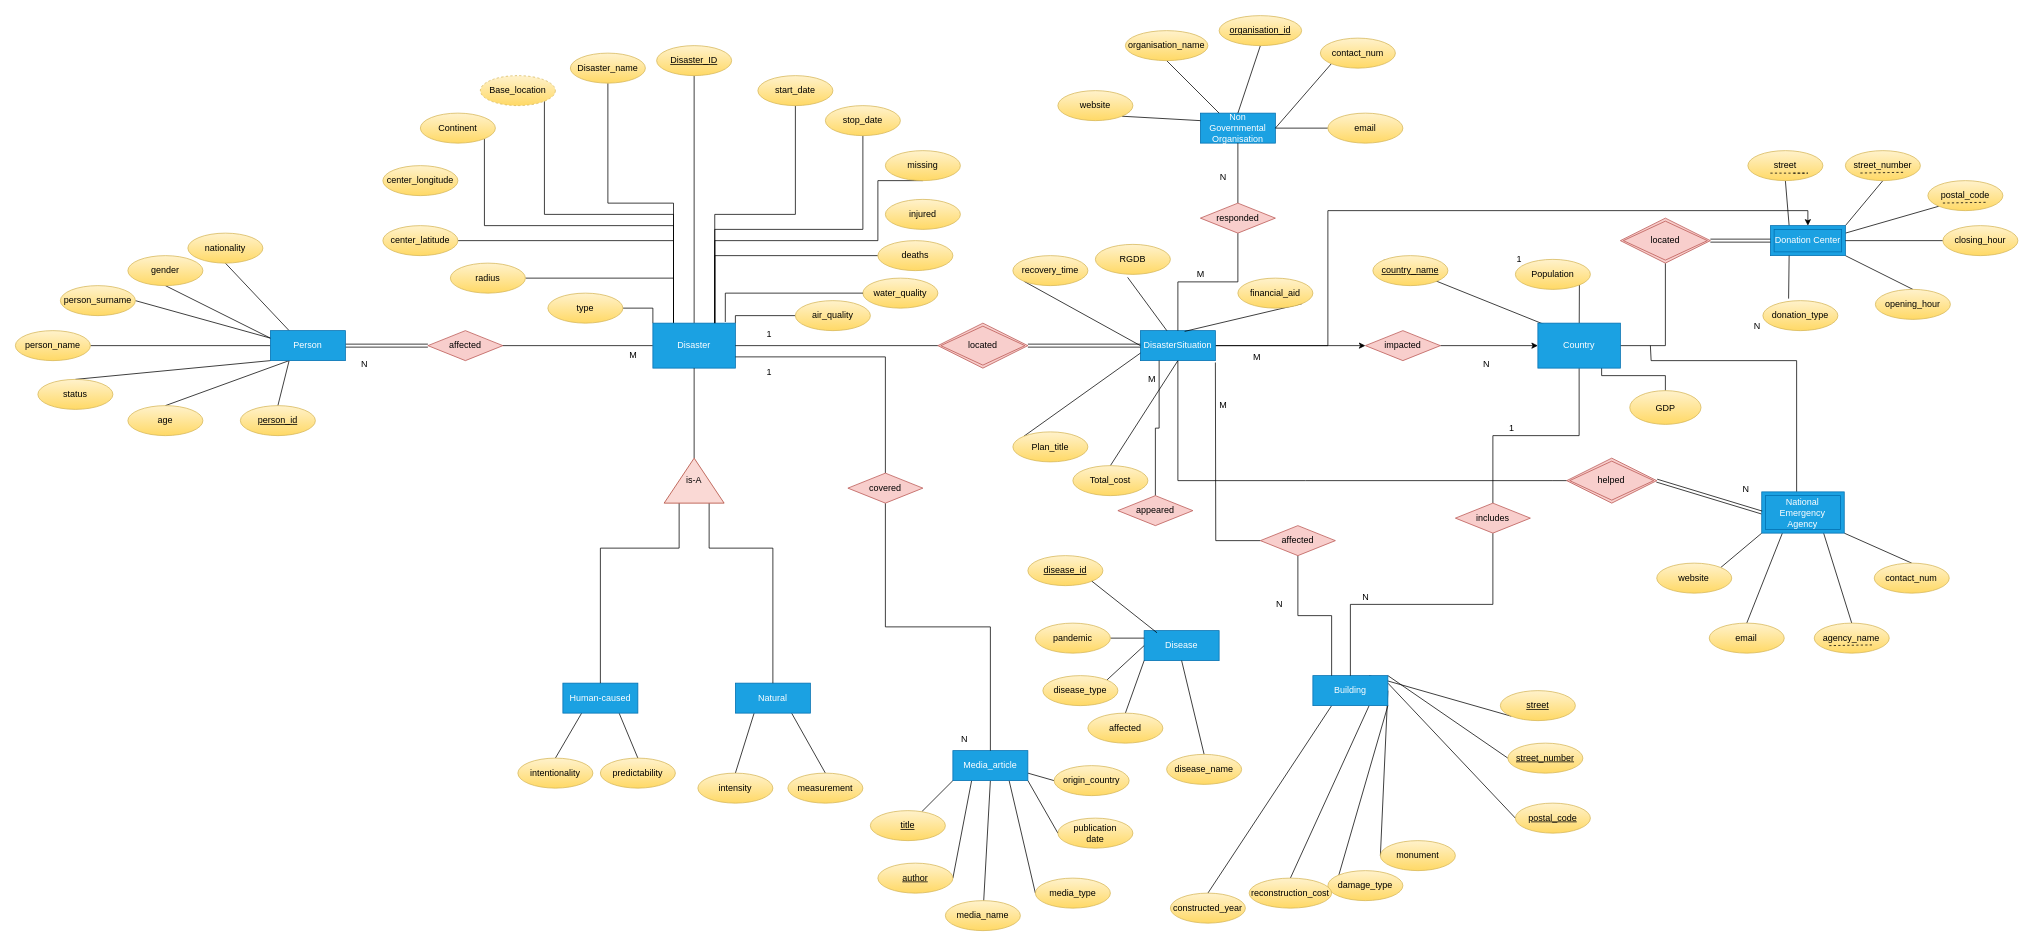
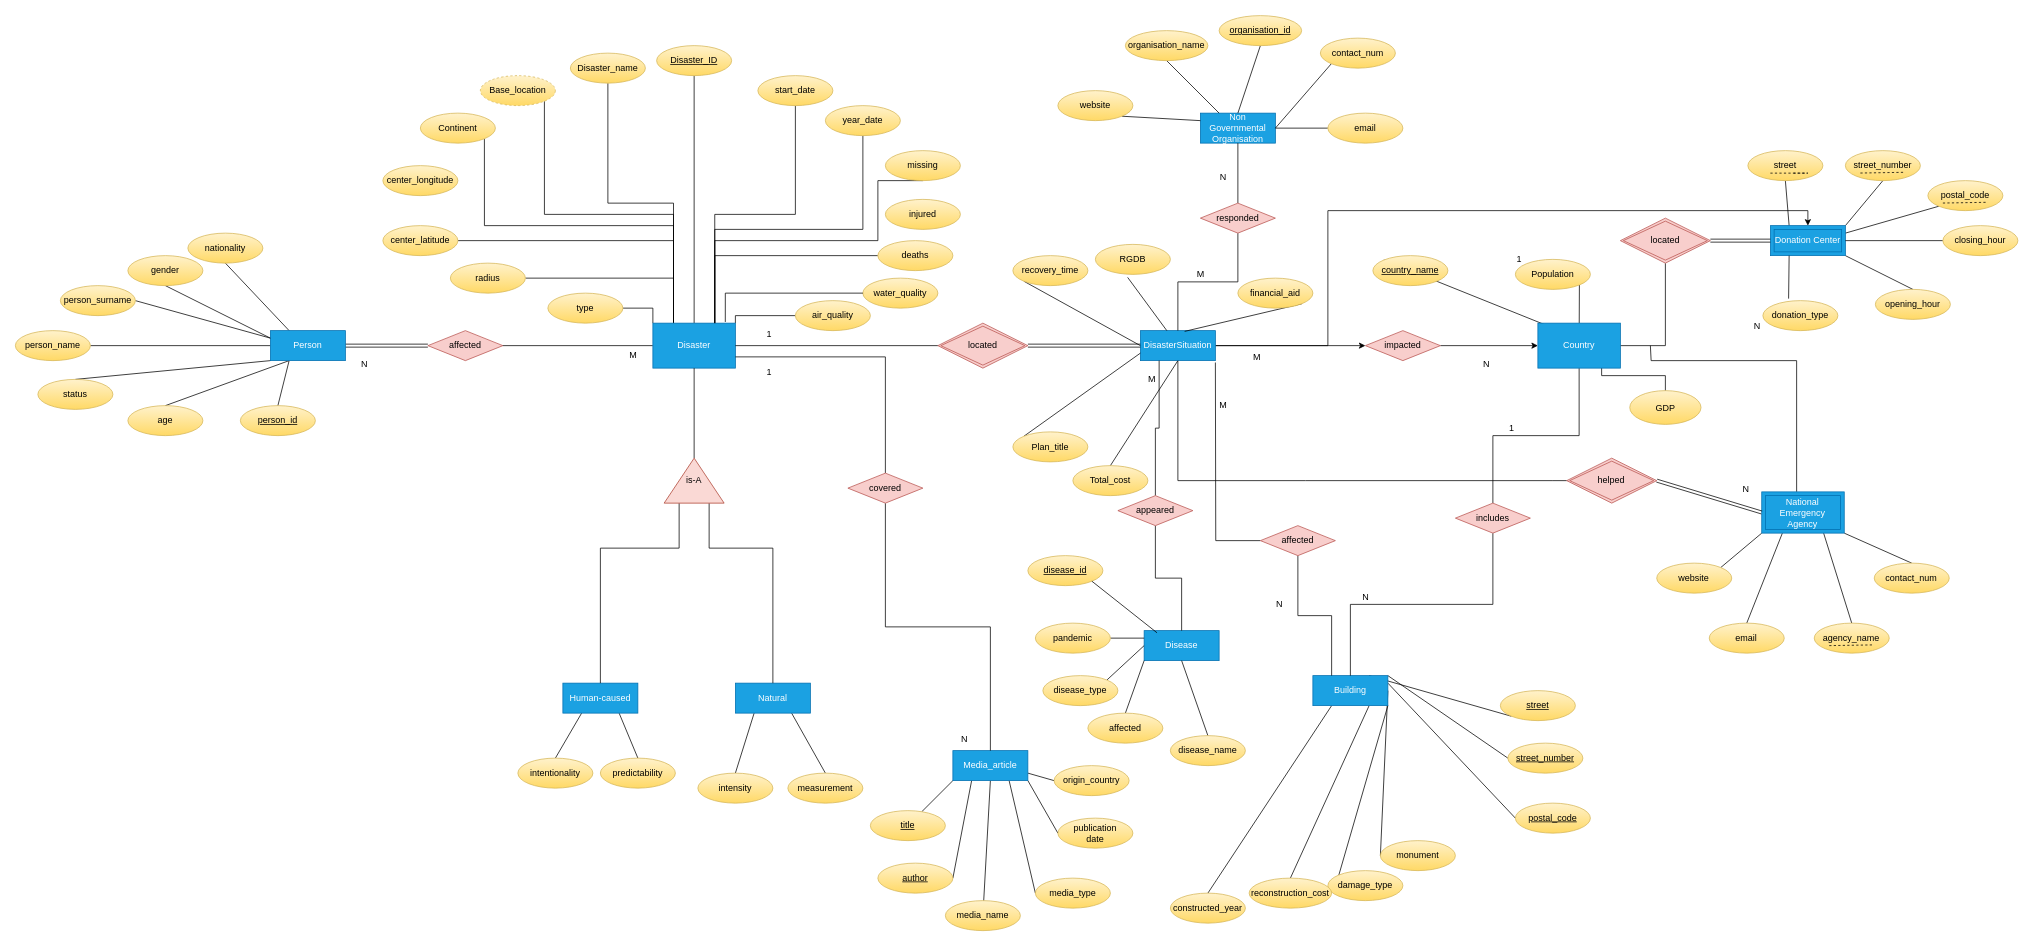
node "stop_date": label "stop_date" -> "year_date"
edge "appeared" -- "Disease": added
node "disease_name": moved (1204, 769) -> (1208, 750)
